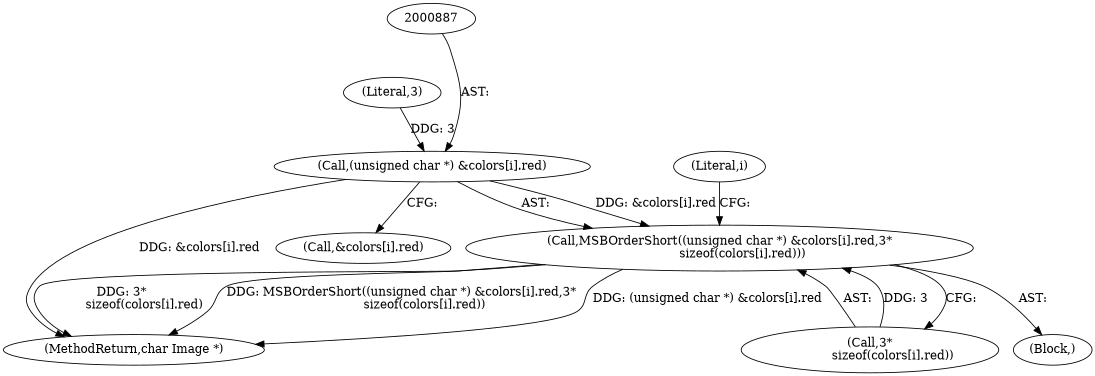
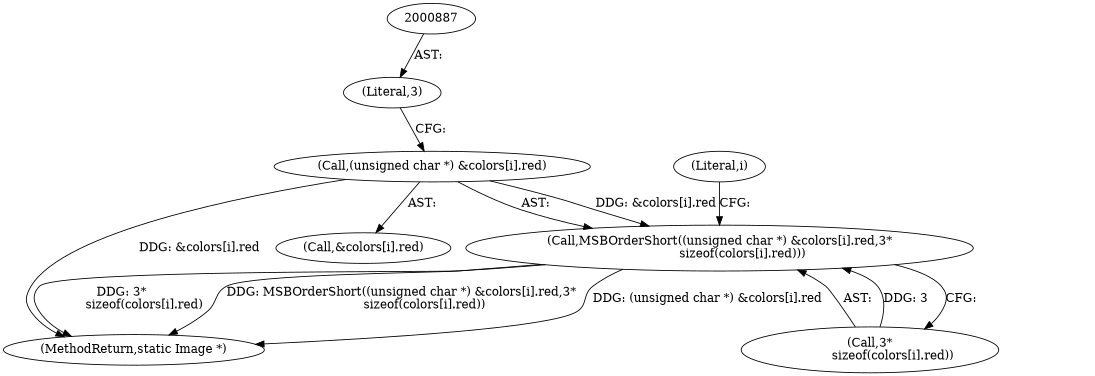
edge "2000887" -> "(Call,(unsigned char *) &colors[i].red)": now "2000887" -> "(Literal,3)"
edge "(Literal,3)" -> "(Call,(unsigned char *) &colors[i].red)": label "DDG: 3" -> "CFG: "
edge "(Call,(unsigned char *) &colors[i].red)" -> "(Call,&colors[i].red)": label "CFG: " -> "AST: "
node "(MethodReturn,char Image *)": label "(MethodReturn,char Image *)" -> "(MethodReturn,static Image *)"
node "(Block,)": removed
